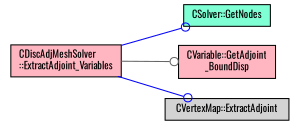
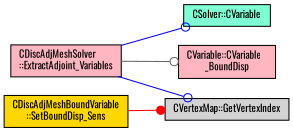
node "CSolver::GetNodes": label "CSolver::GetNodes" -> "CSolver::CVariable"
node "CVariable::GetAdjoint _BoundDisp": label "CVariable::GetAdjoint _BoundDisp" -> "CVariable::CVariable _BoundDisp"
node "CVertexMap::ExtractAdjoint": label "CVertexMap::ExtractAdjoint" -> "CVertexMap::GetVertexIndex"
node "CDiscAdjMeshBoundVariable ::SetBoundDisp_Sens": added
